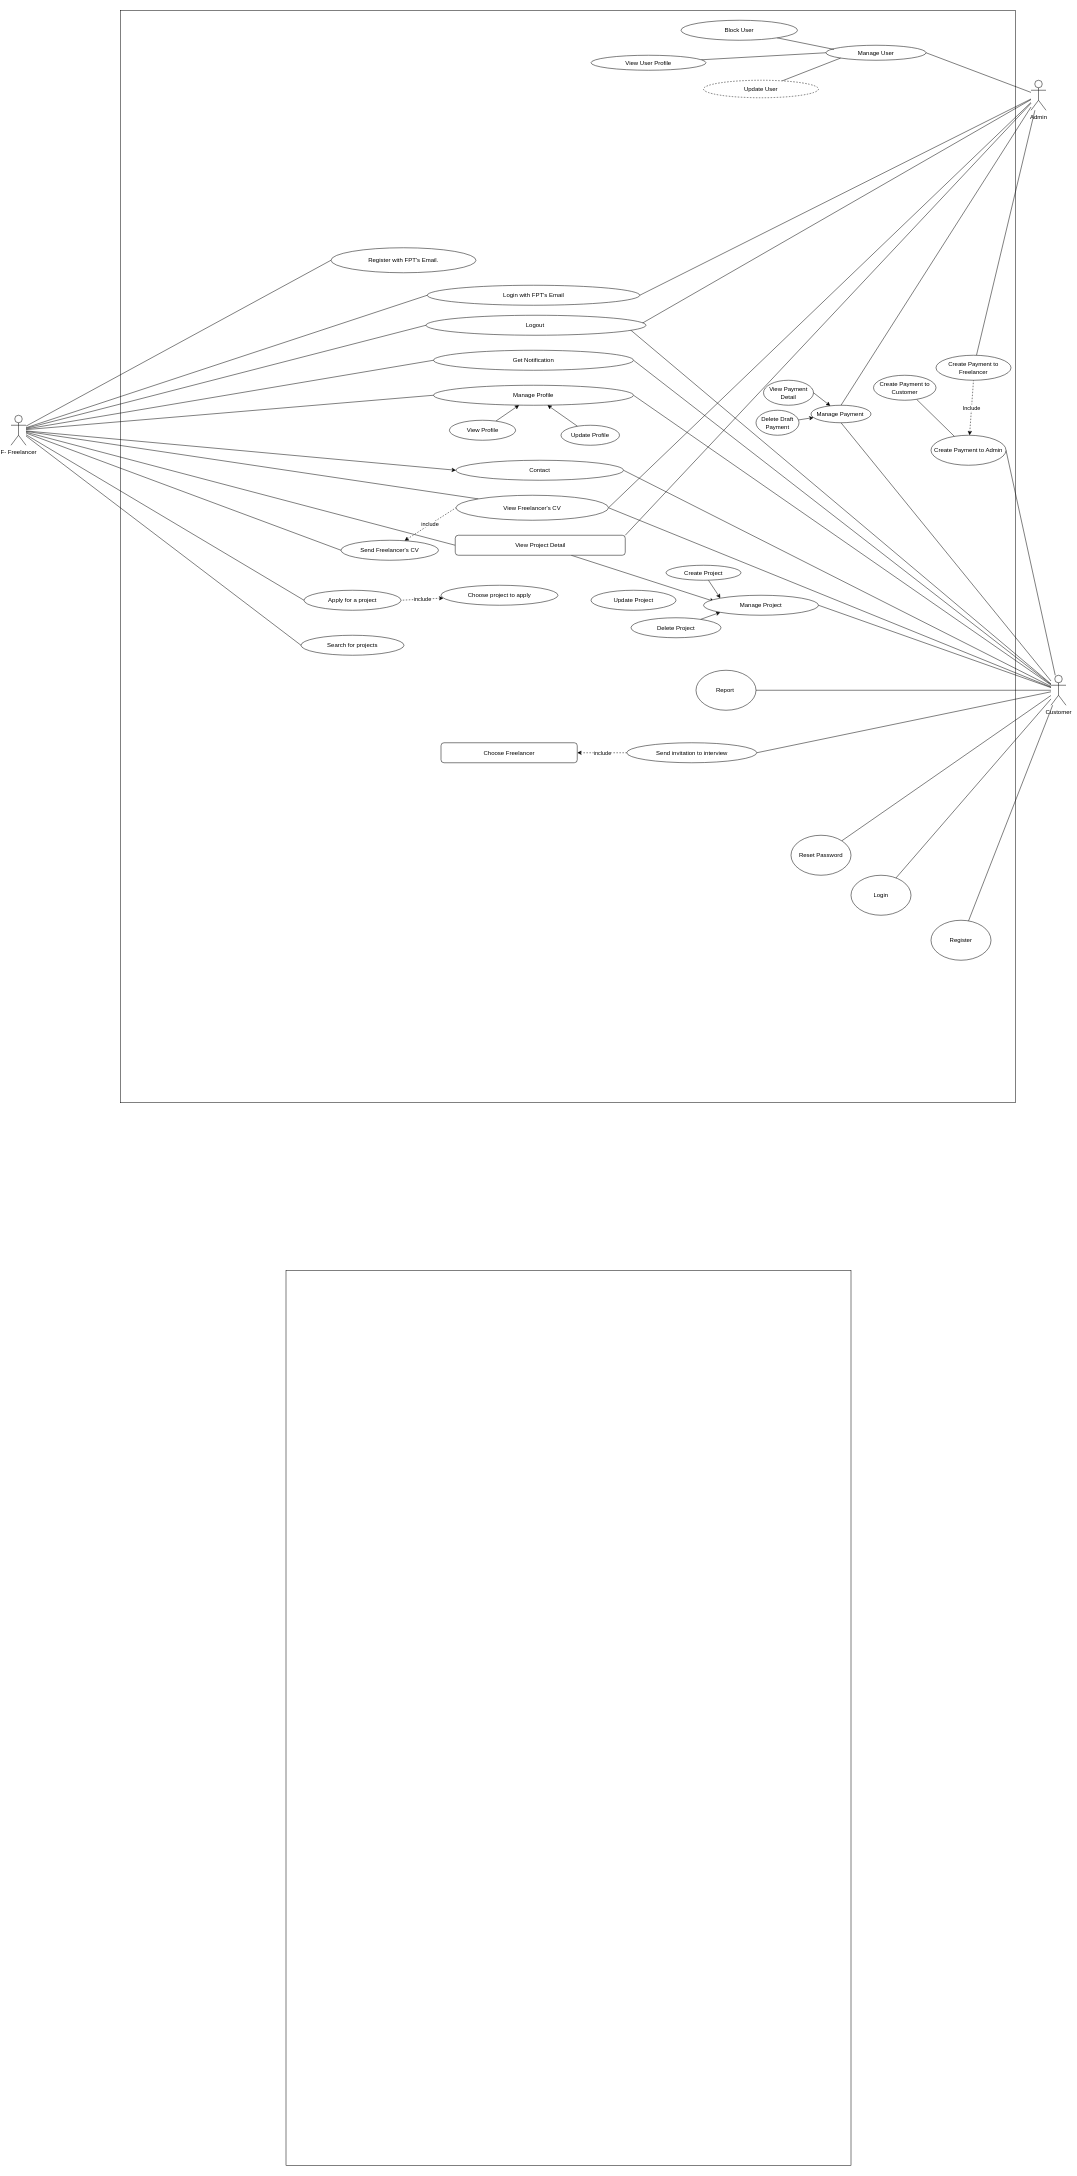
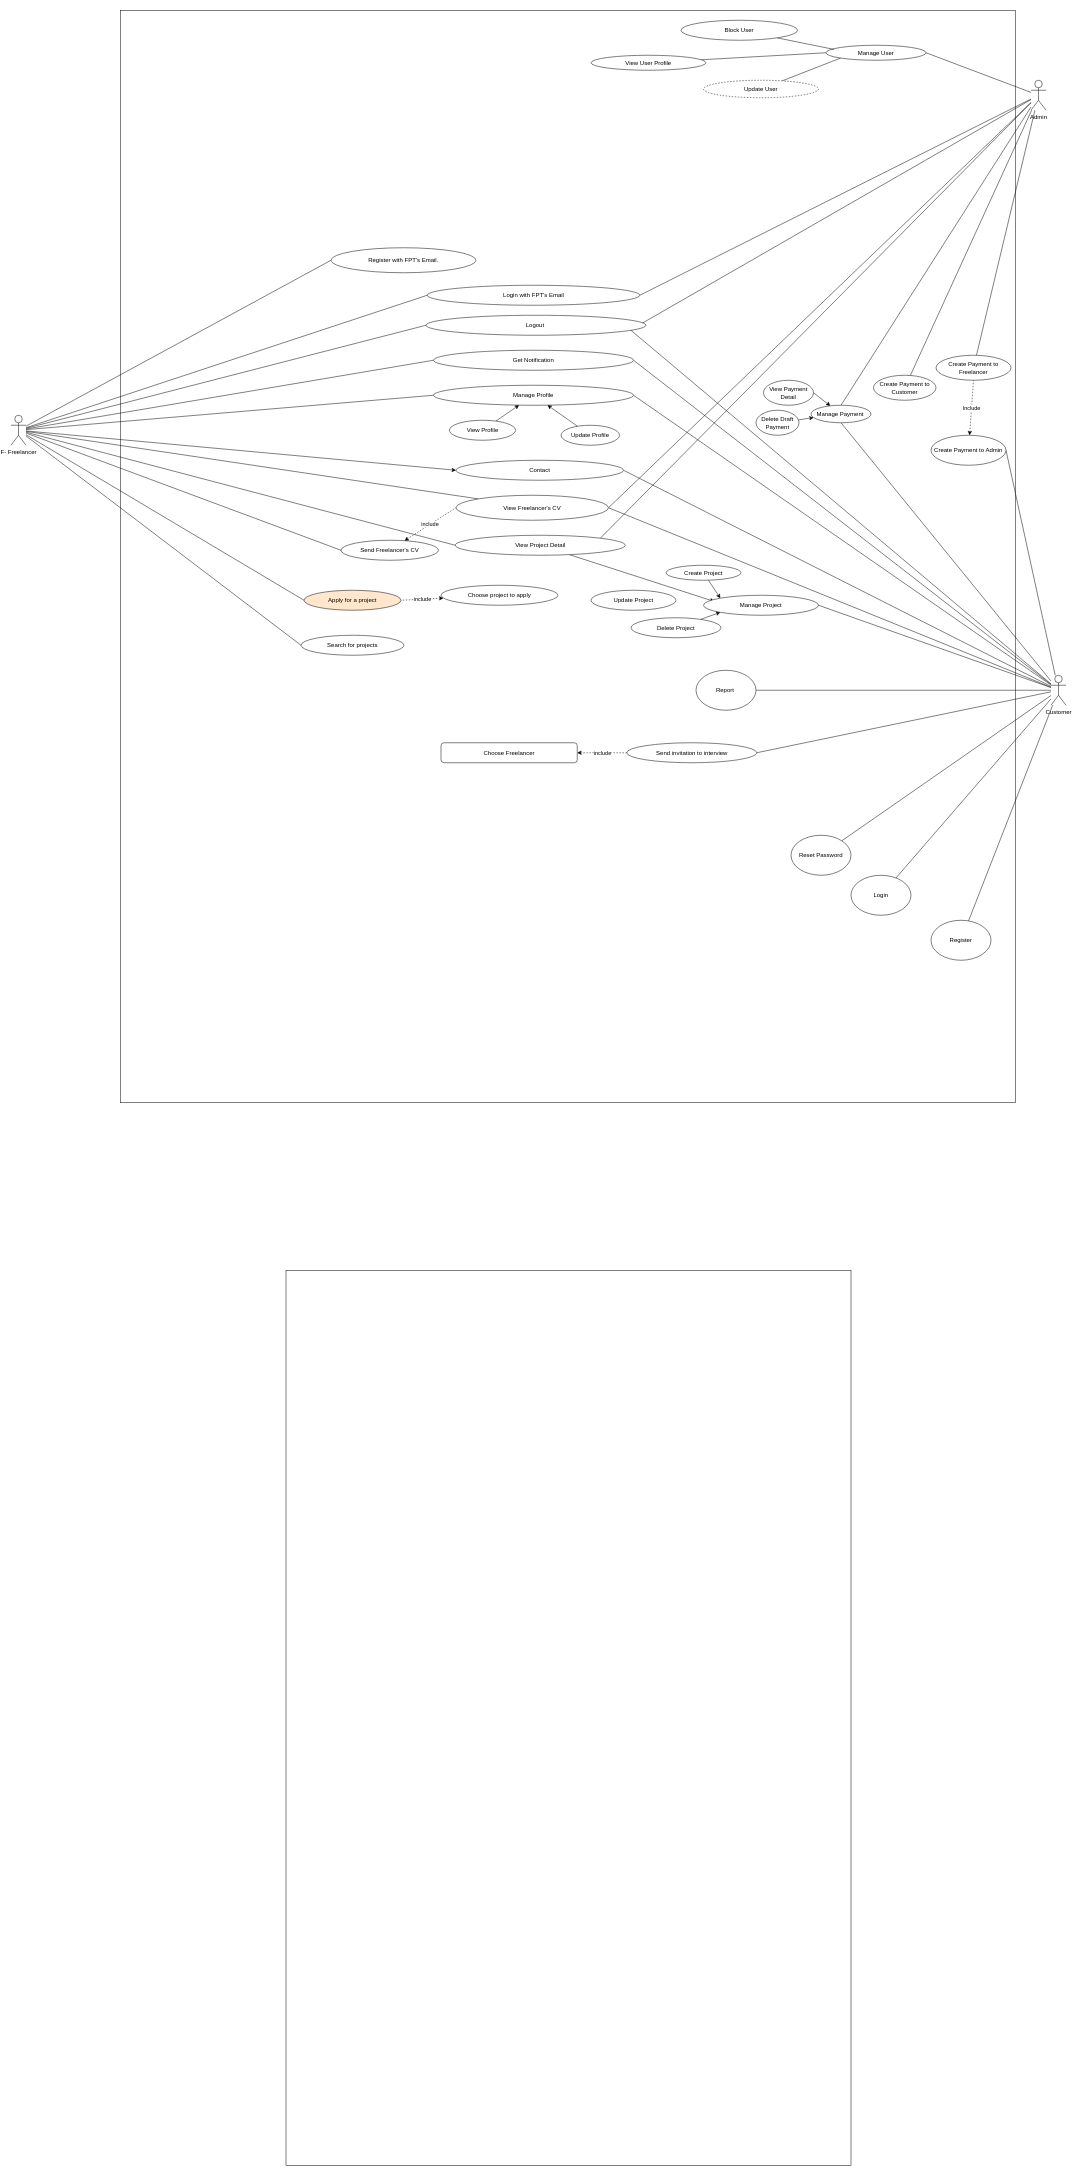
edge "Create Payment to Customer" -- "Create Payment to Admin": now "Create Payment to Customer" -- "Admin"
node "View Project Detail": shape rounded rectangle -> ellipse
node "Apply for a project": fillcolor #ffffff -> #ffe6cc
